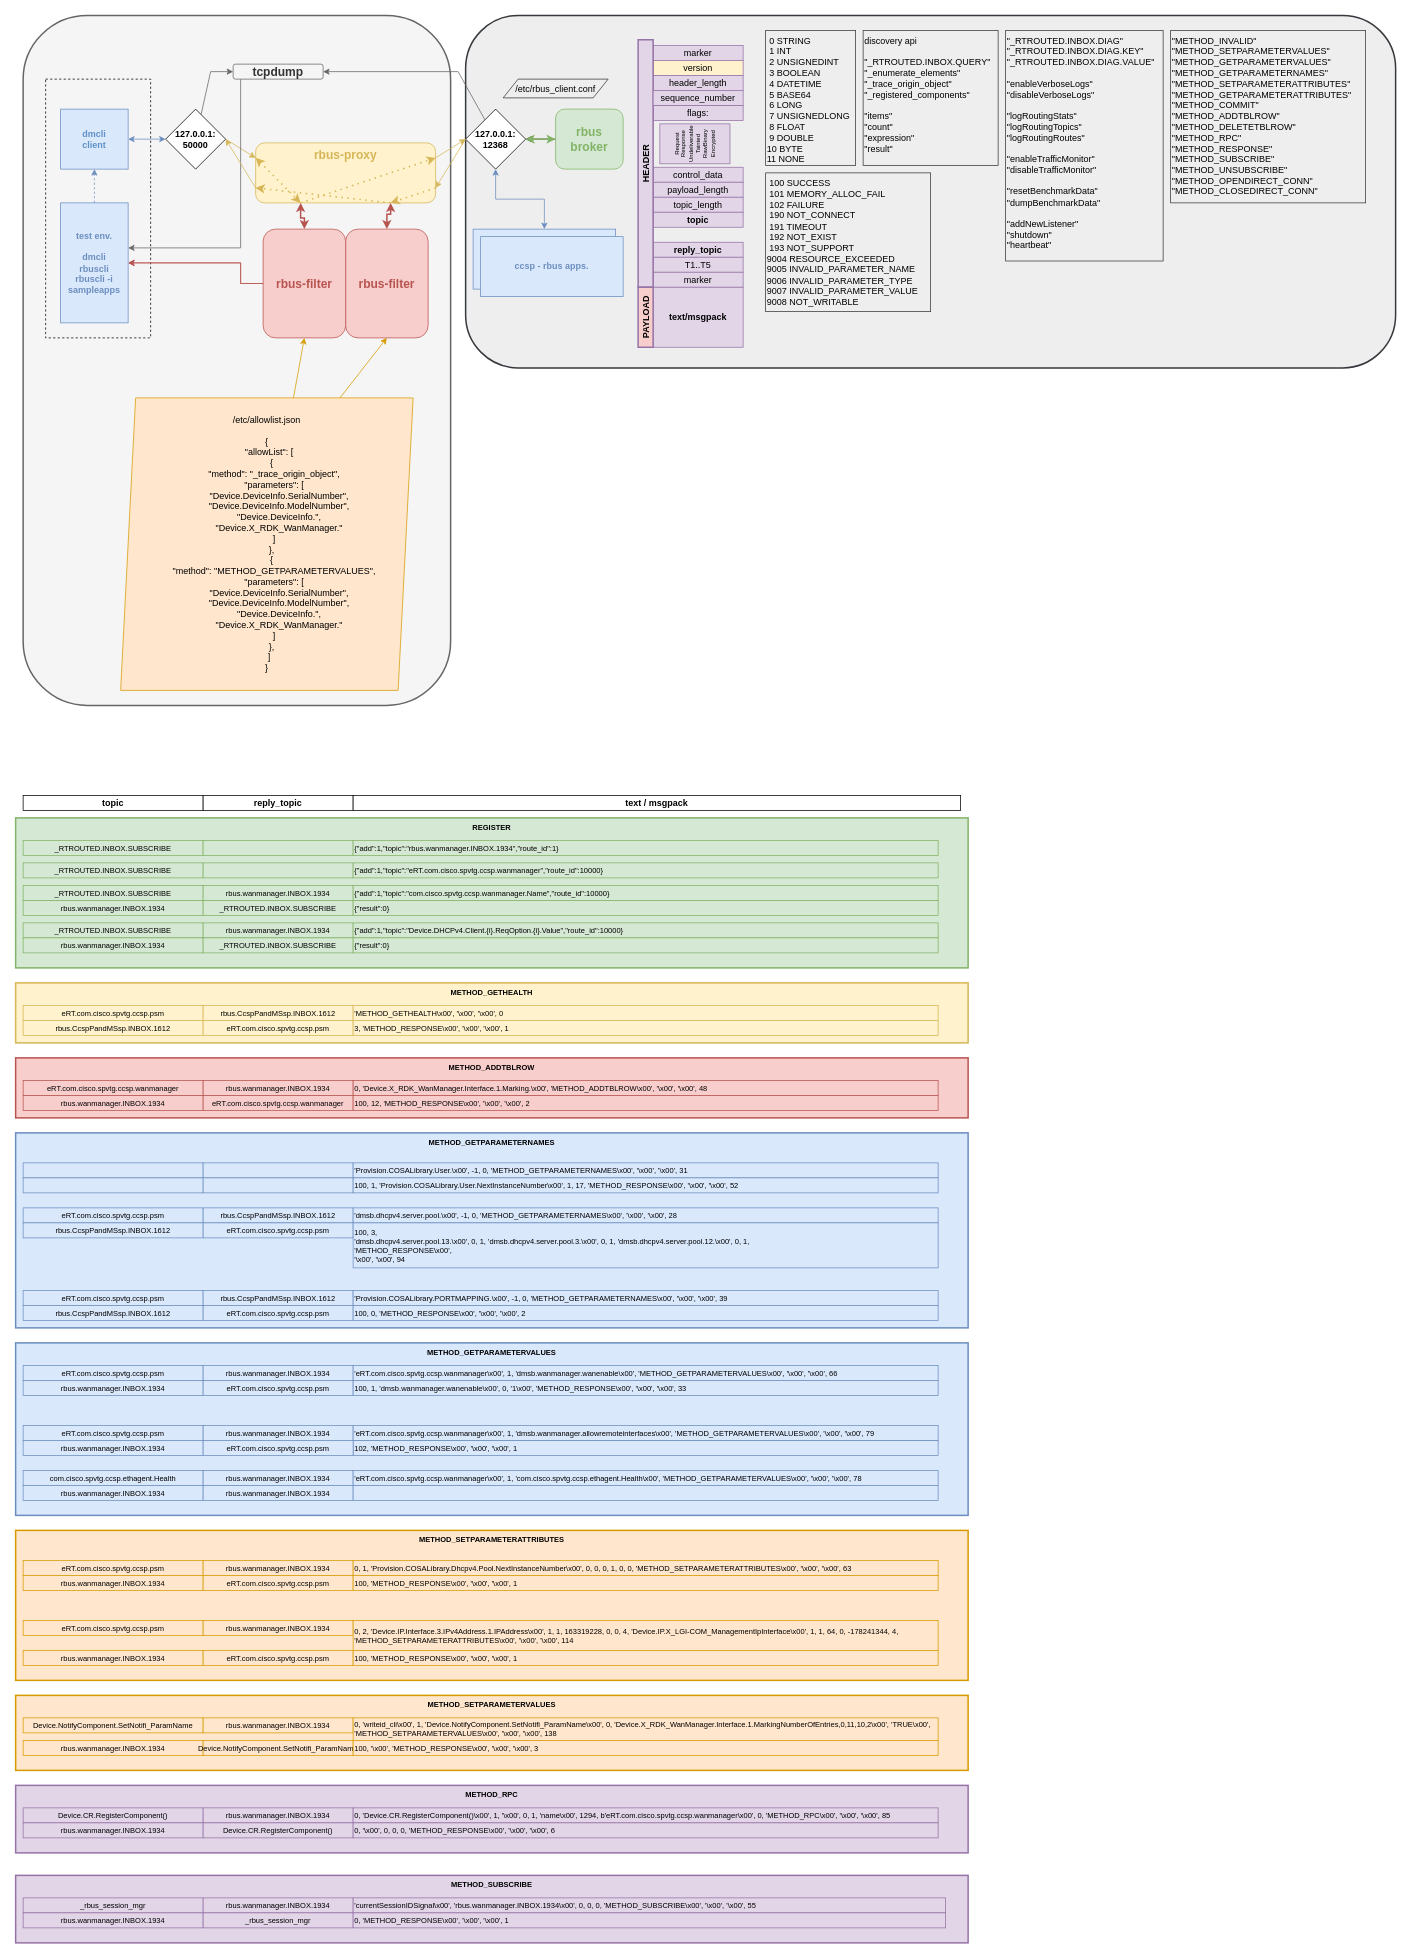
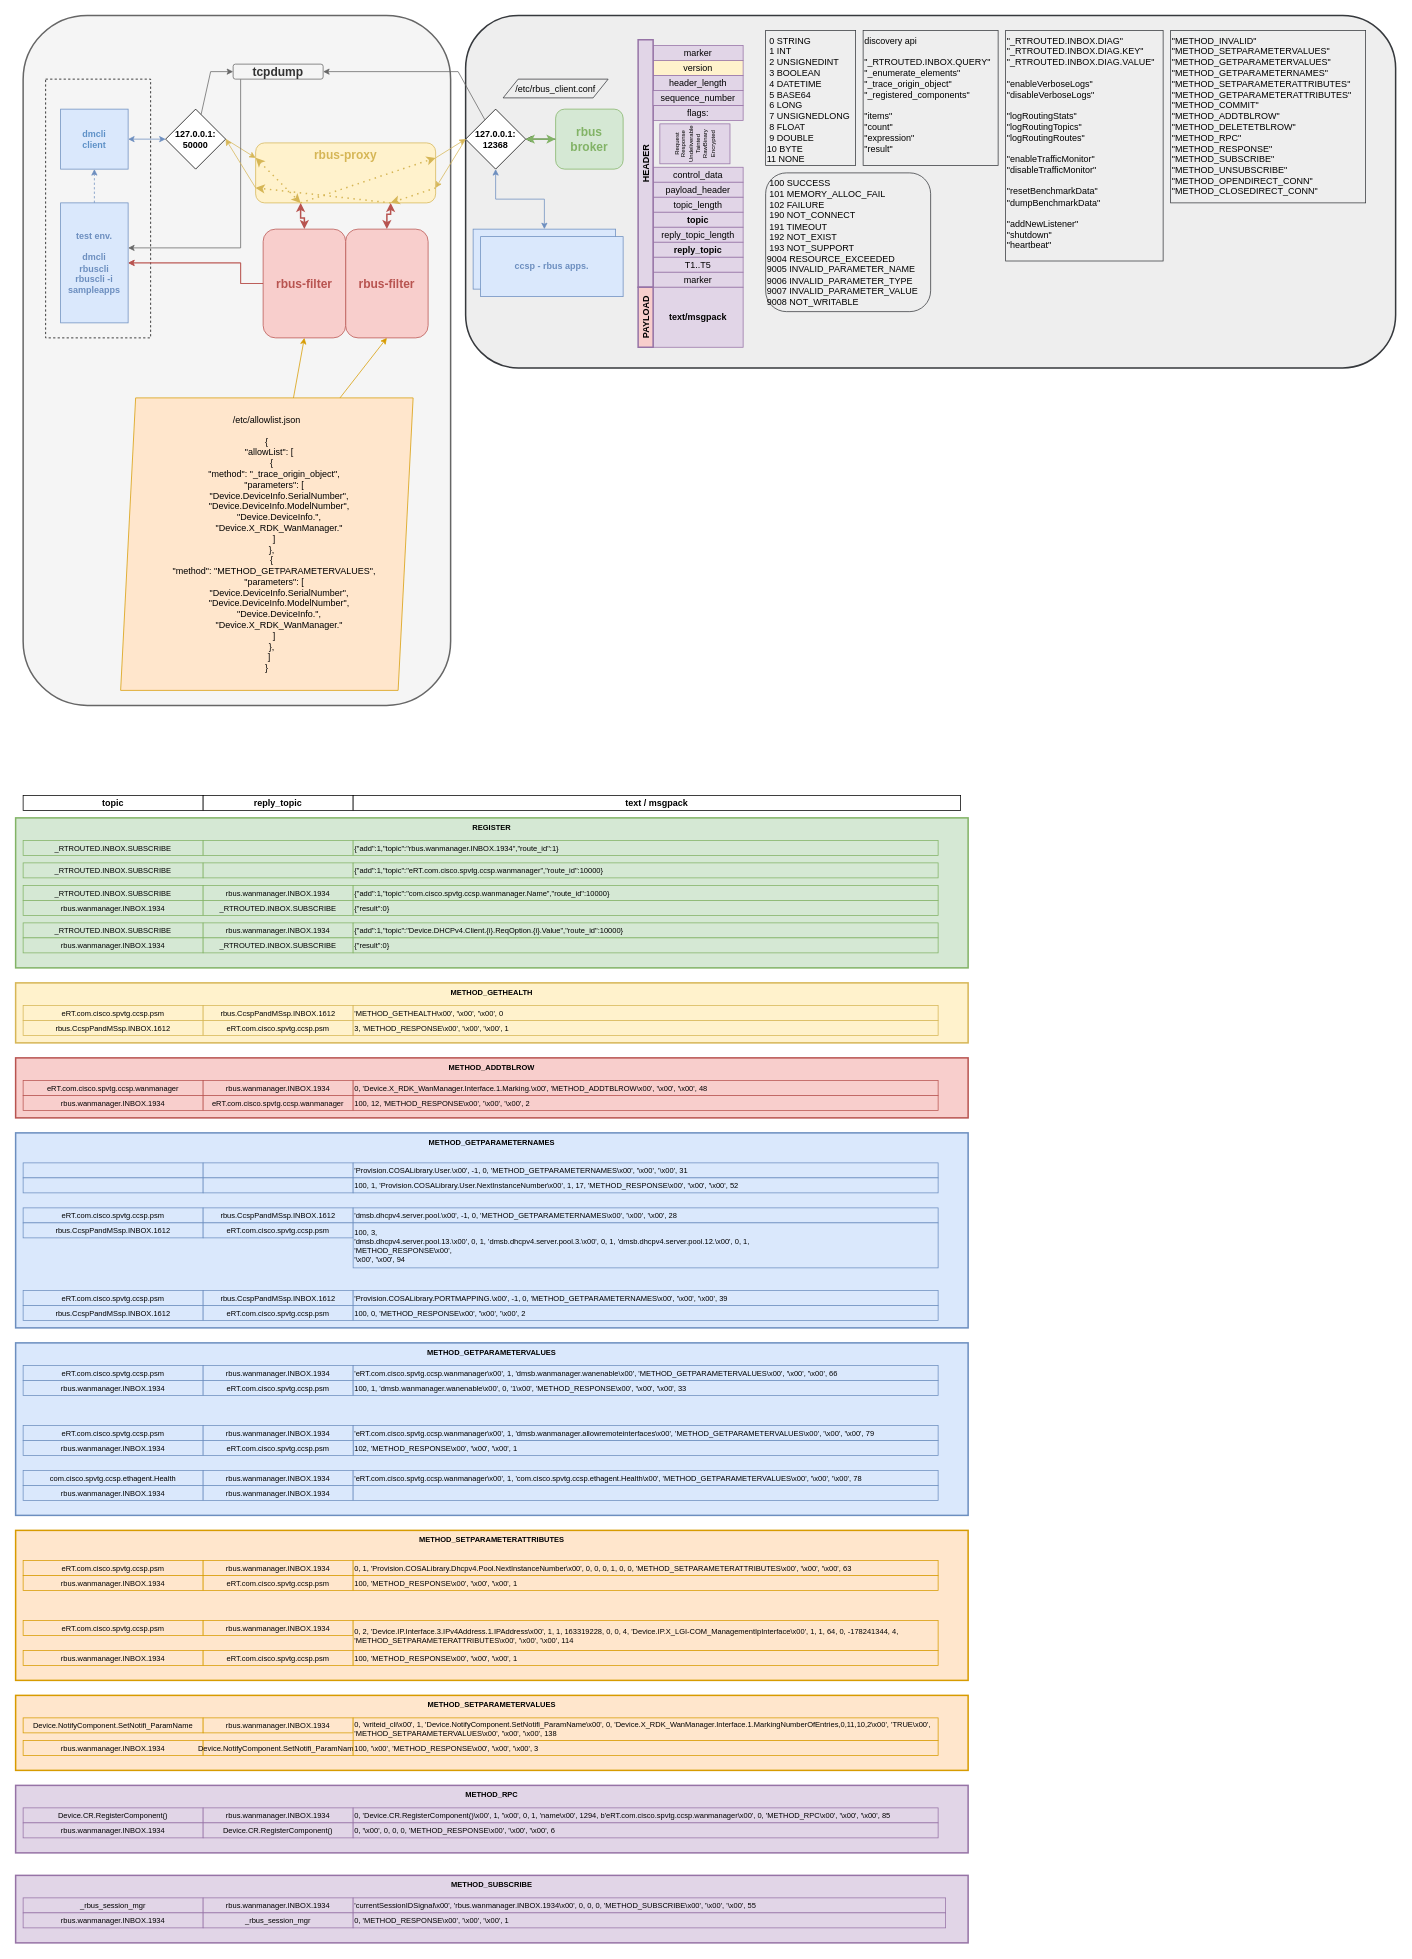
node "payload_length": label "payload_length" -> "payload_header"
node "reply_topic_length": added
node "100 SUCCESS 101 MEMORY_ALLOC_FAIL 102 FAILURE 190 NOT_CONNECT 191 TIMEOUT 192 NOT_EXIST 193 NOT_SUPPORT 9004 RESOURCE_EXCEEDED 9005 INVALID_PARAMETER_NAME 9006 INVALID_PARAMETER_TYPE 9007 INVALID_PARAMETER_VALUE 9008 NOT_WRITABLE": shape rectangle -> rounded rectangle
